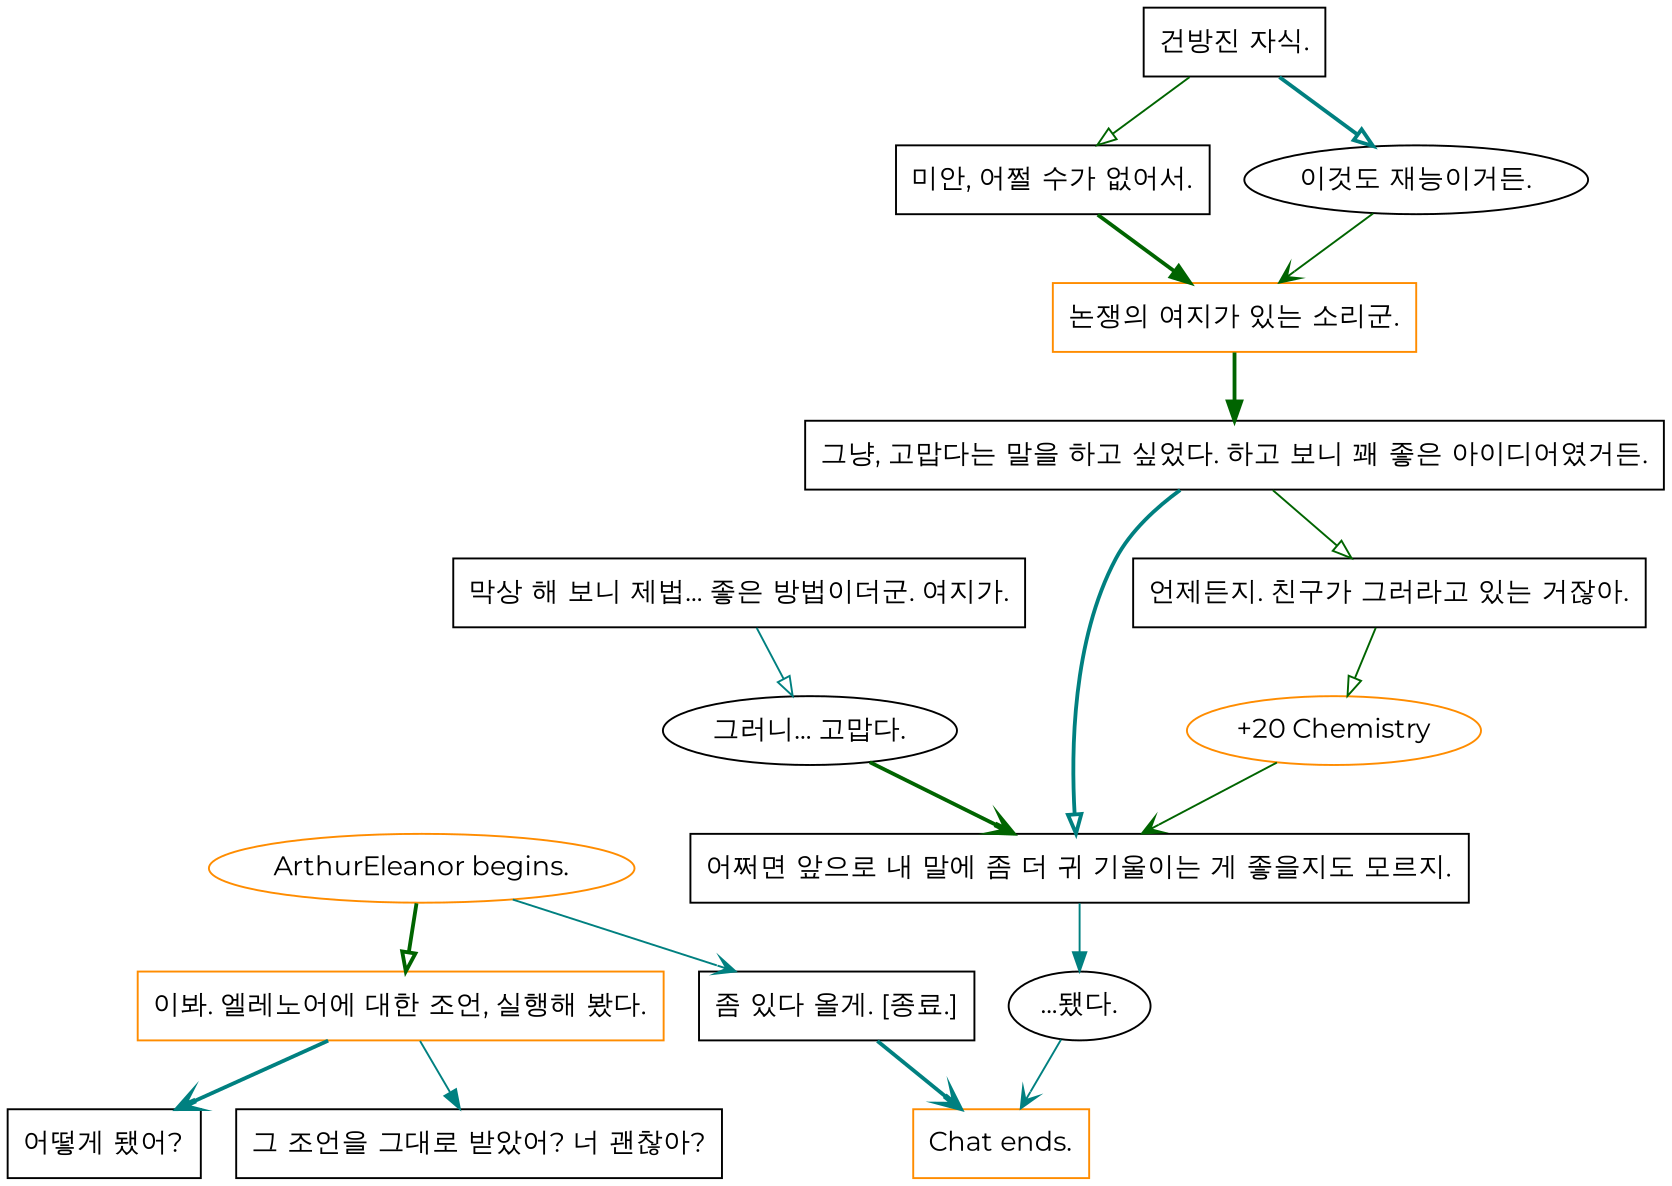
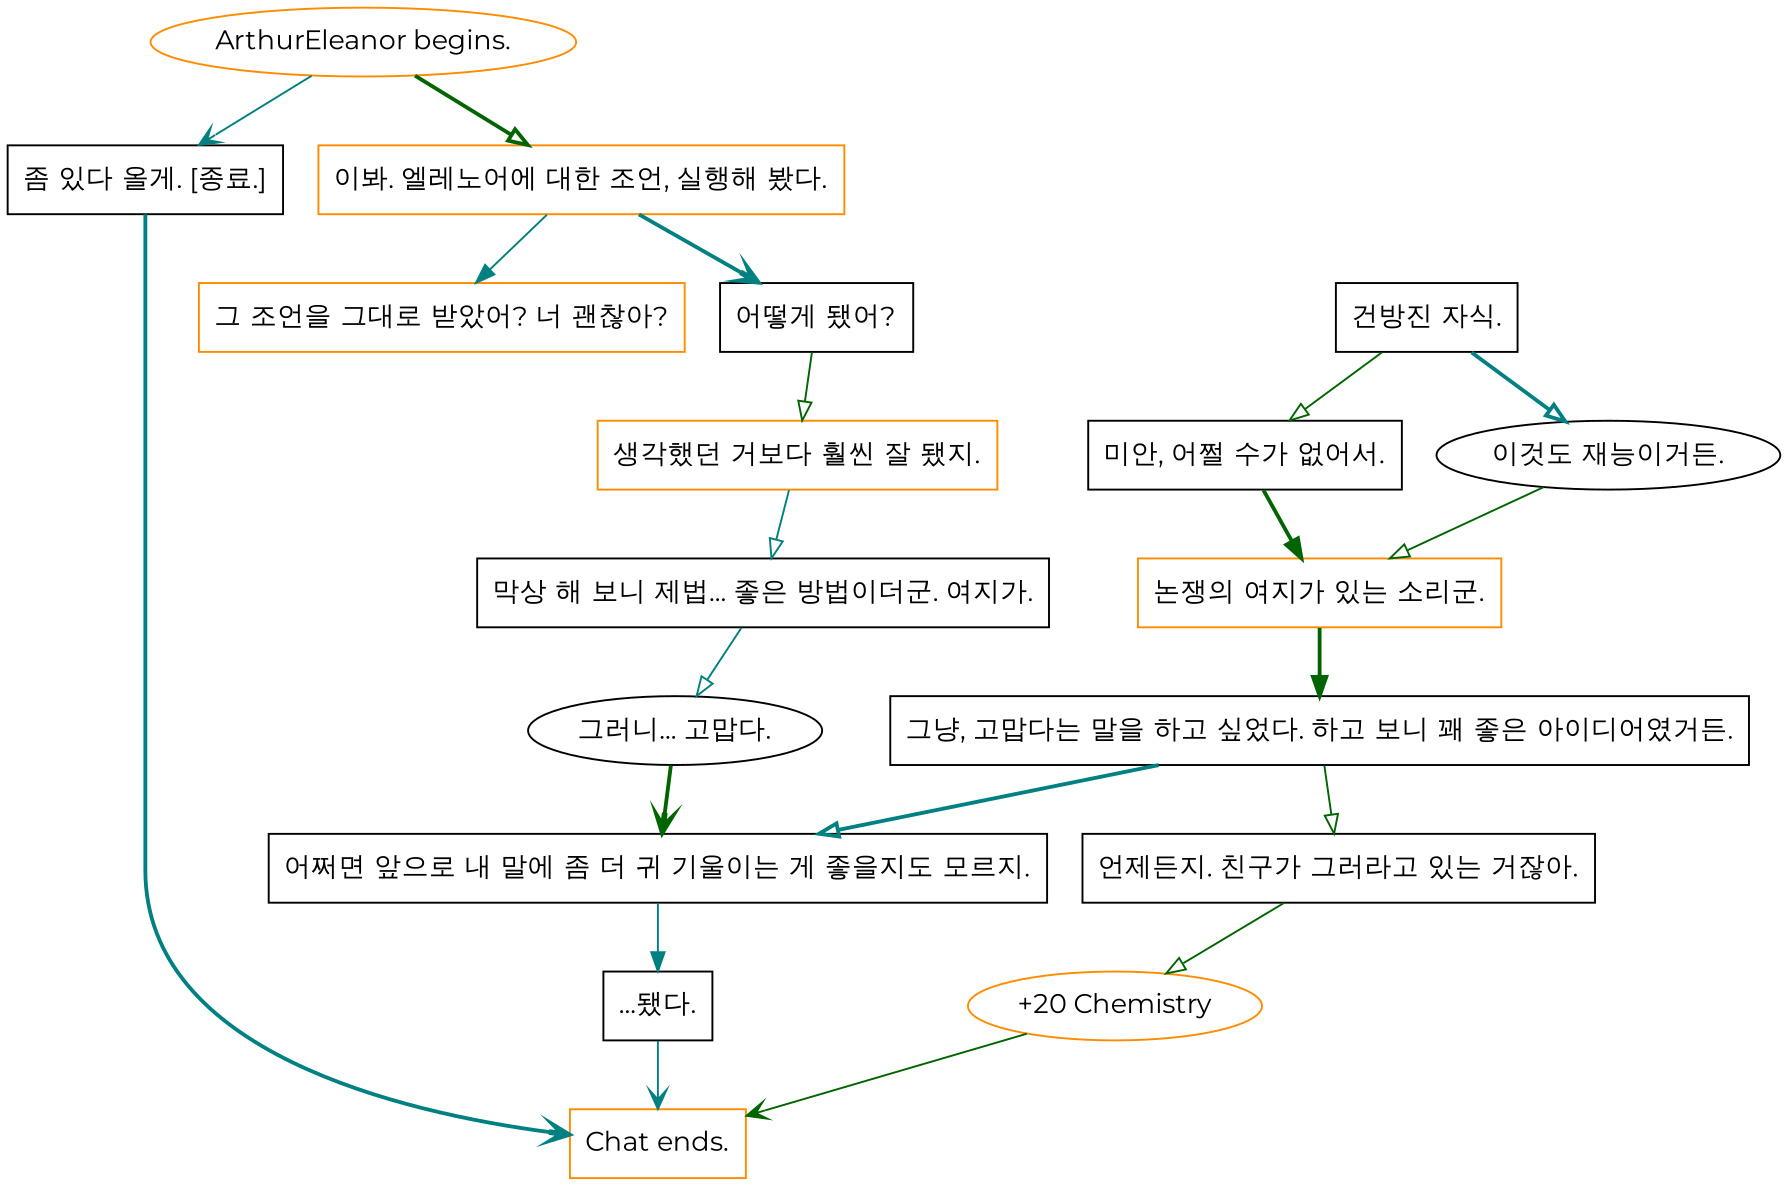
edge "이것도 재능이거든." -> "논쟁의 여지가 있는 소리군.": arrowhead vee -> onormal
node "생각했던 거보다 훨씬 잘 됐지.": added
edge "+20 Chemistry" -> "어쩌면 앞으로 내 말에 좀 더 귀 기울이는 게 좋을지도 모르지.": now "+20 Chemistry" -> "Chat ends."
node "...됐다.": shape ellipse -> box
node "그 조언을 그대로 받았어? 너 괜찮아?": color black -> darkorange
